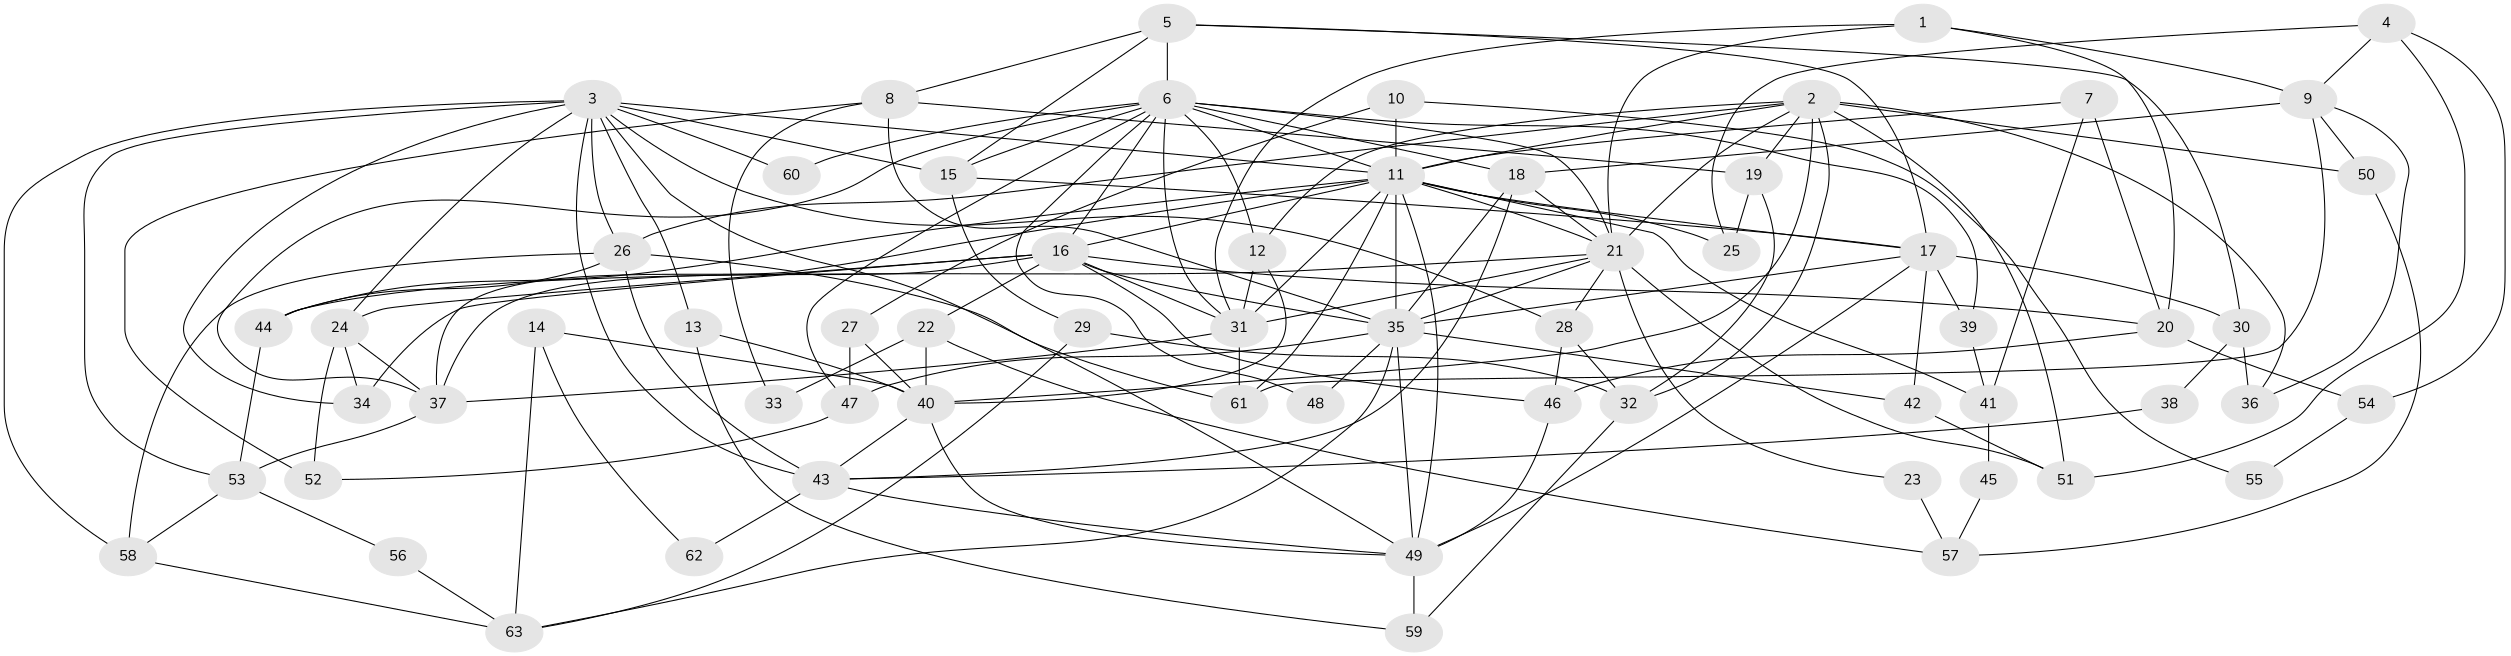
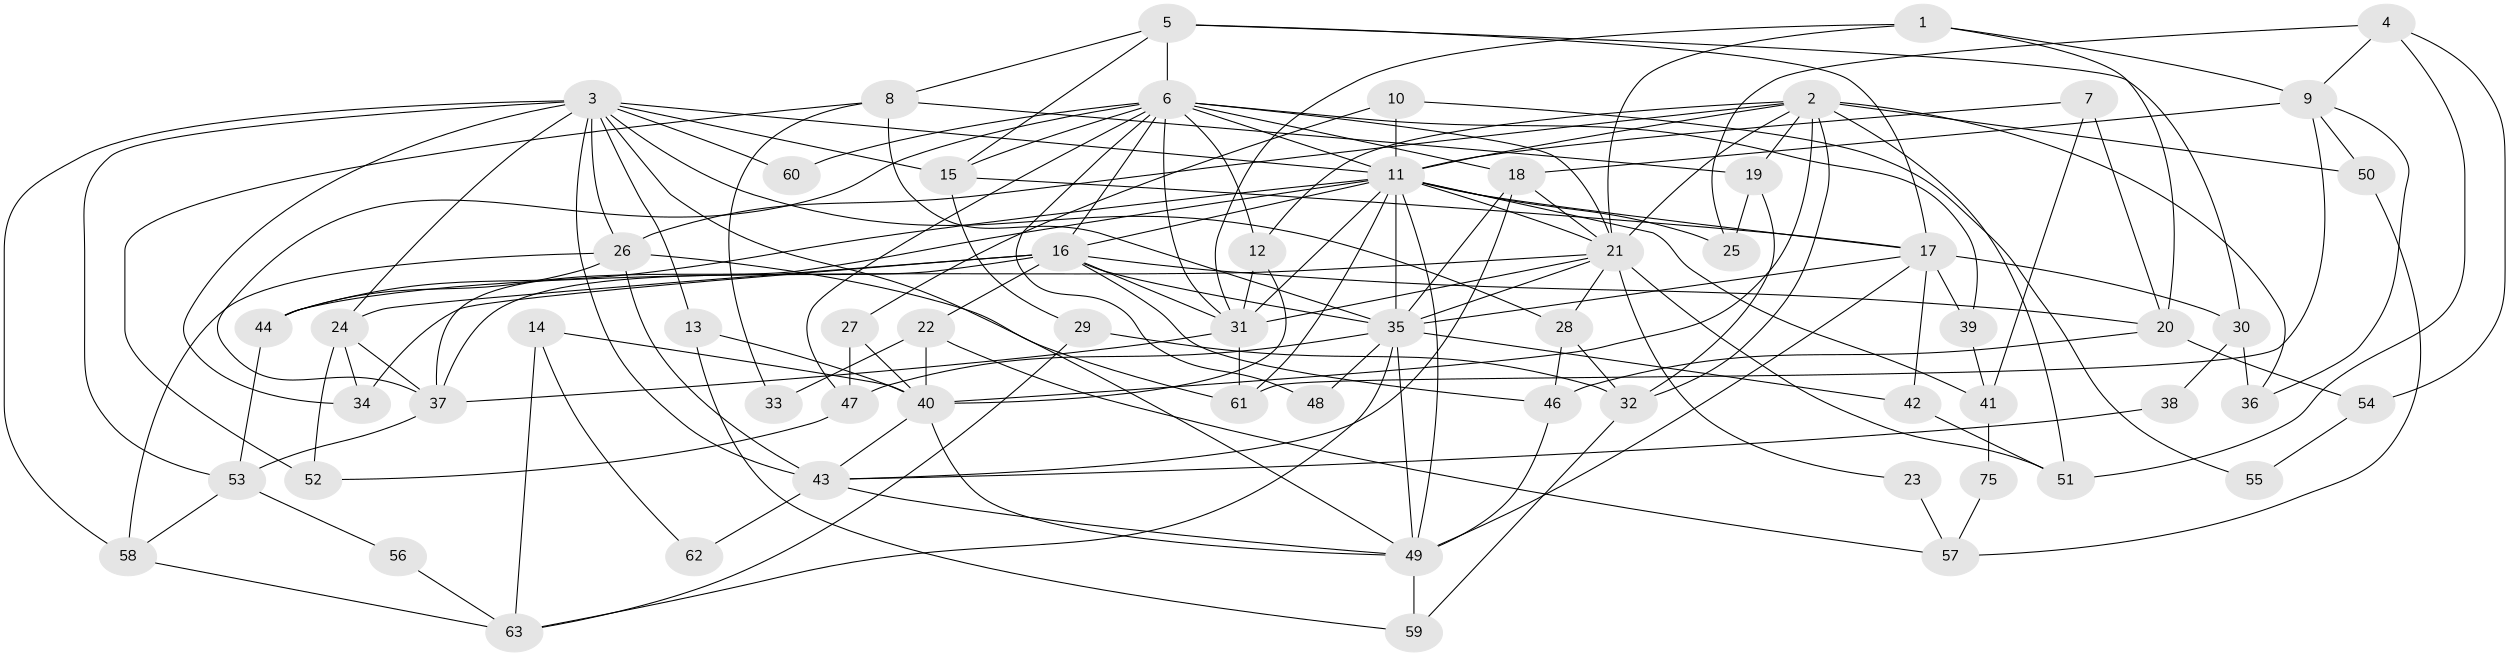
node "45": label "45" -> "75"
